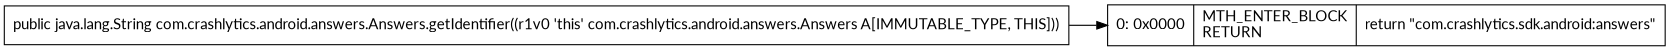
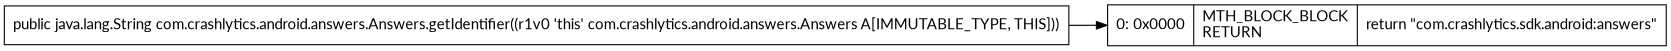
node "0: 0x0000": text "MTH_ENTER_BLOCK" -> "MTH_BLOCK_BLOCK"
